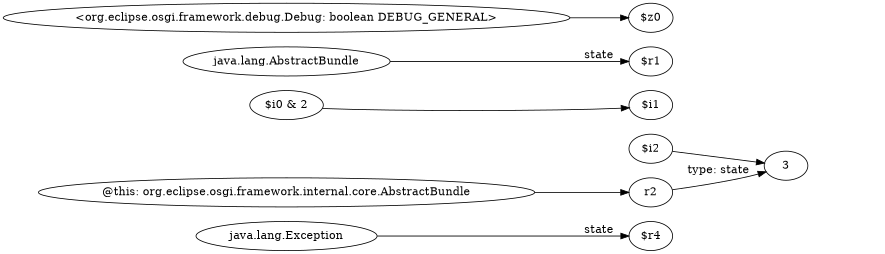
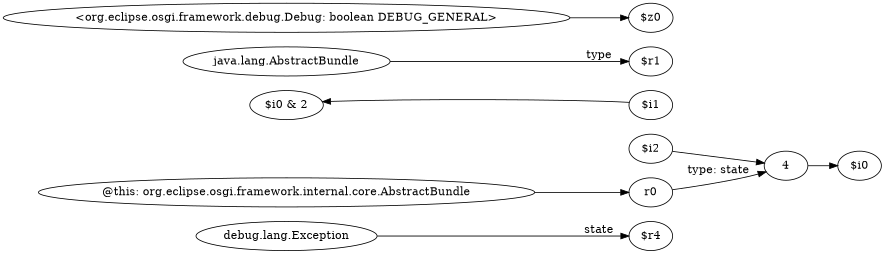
edge "java.lang.AbstractBundle" -> "$r1": label "state" -> "type"
edge "$i0 & 2" -> "$i1": reversed
node "3": label "3" -> "4"
node "$i0": added
node "r2": label "r2" -> "r0"
node "java.lang.Exception": label "java.lang.Exception" -> "debug.lang.Exception"
